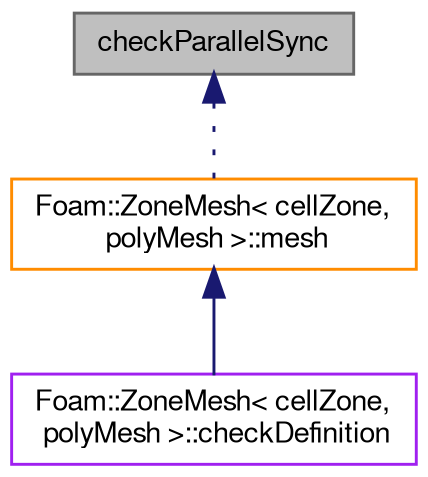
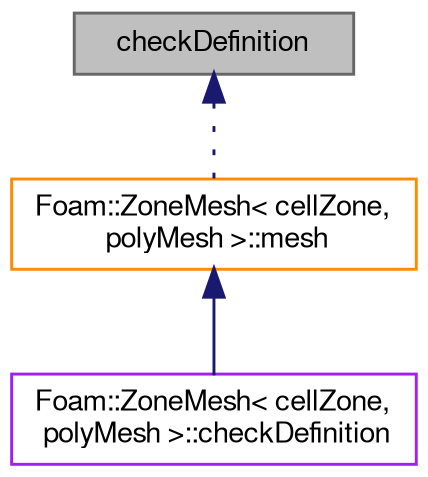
node "checkParallelSync": label "checkParallelSync" -> "checkDefinition"
